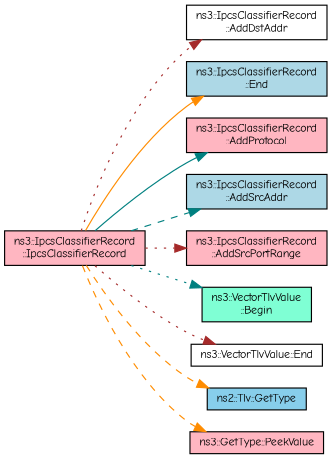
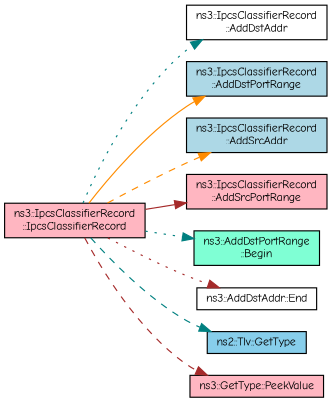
node "ns3::IpcsClassifierRecord ::End": label "ns3::IpcsClassifierRecord ::End" -> "ns3::IpcsClassifierRecord ::AddDstPortRange"
edge "ns3::IpcsClassifierRecord ::IpcsClassifierRecord" -> "ns3::IpcsClassifierRecord ::AddDstAddr": color brown -> teal
node "ns3::IpcsClassifierRecord ::AddProtocol": removed
edge "ns3::IpcsClassifierRecord ::IpcsClassifierRecord" -> "ns3::IpcsClassifierRecord ::AddSrcAddr": color teal -> darkorange
edge "ns3::IpcsClassifierRecord ::IpcsClassifierRecord" -> "ns3::IpcsClassifierRecord ::AddSrcPortRange": style dotted -> solid
node "ns3::VectorTlvValue ::Begin": label "ns3::VectorTlvValue ::Begin" -> "ns3::AddDstPortRange ::Begin"
edge "ns3::IpcsClassifierRecord ::IpcsClassifierRecord" -> "ns2::Tlv::GetType": color darkorange -> teal
edge "ns3::IpcsClassifierRecord ::IpcsClassifierRecord" -> "ns3::GetType::PeekValue": color darkorange -> brown
node "ns3::VectorTlvValue::End": label "ns3::VectorTlvValue::End" -> "ns3::AddDstAddr::End"
